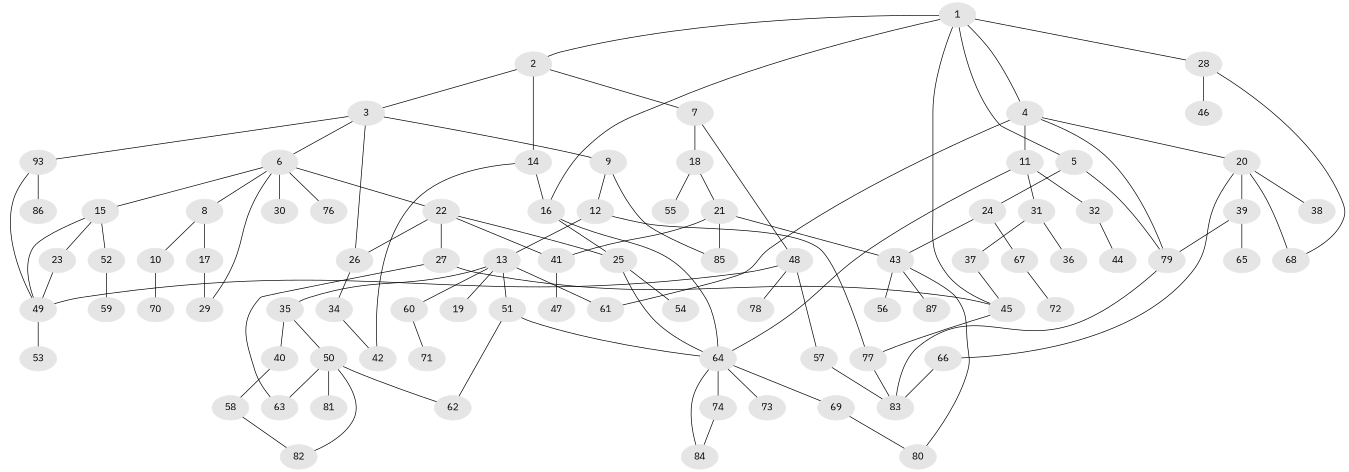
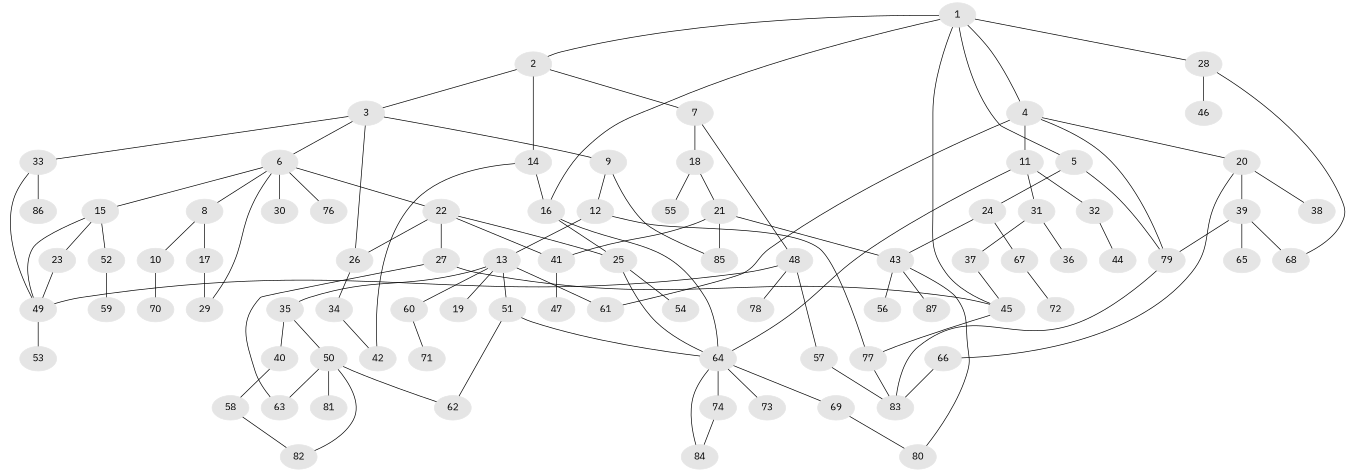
node "93": label "93" -> "33"
edge "20" -- "68": now "39" -- "68"
